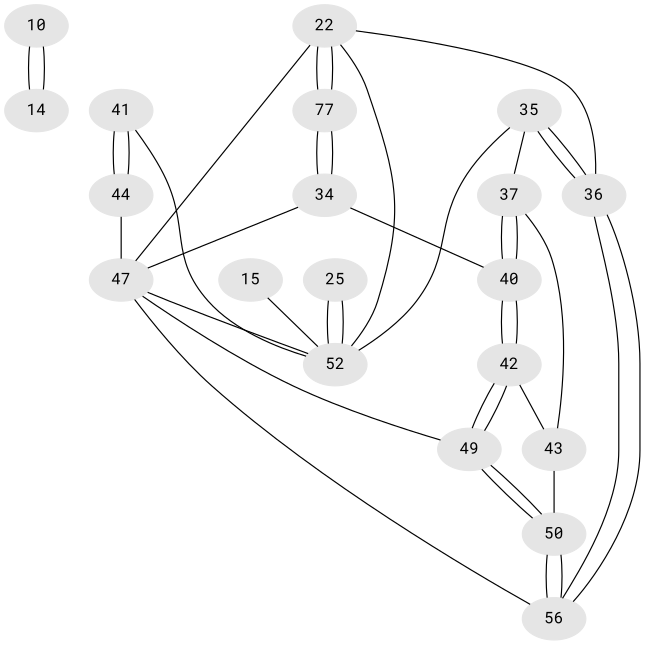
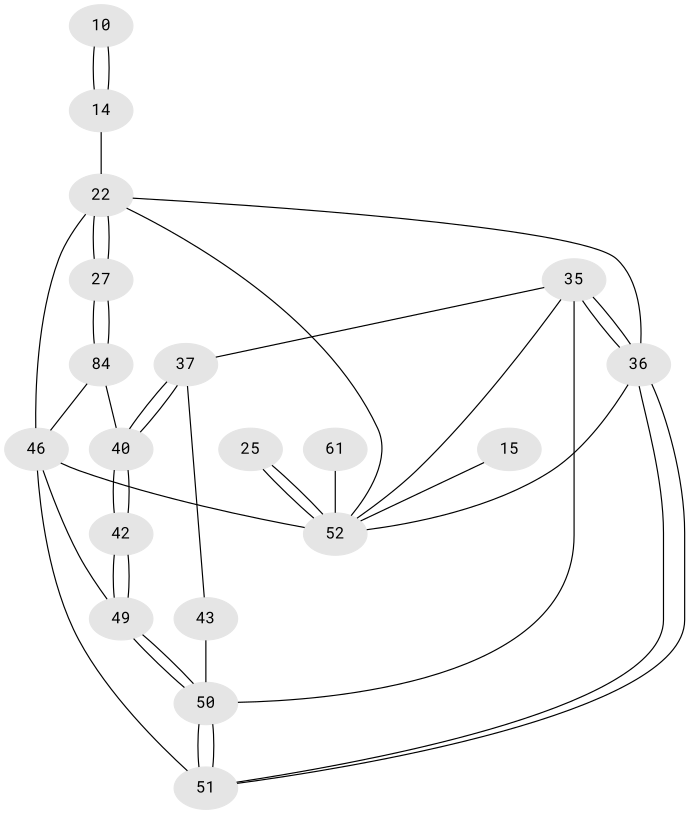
node "41": label "41" -> "61"
node "77": label "77" -> "27"
edge "14" -- "22": added
node "44": removed
node "34": label "34" -> "84"
node "47": label "47" -> "46"
edge "42" -- "43": removed
edge "36" -- "52": added
edge "35" -- "50": added
node "56": label "56" -> "51"
